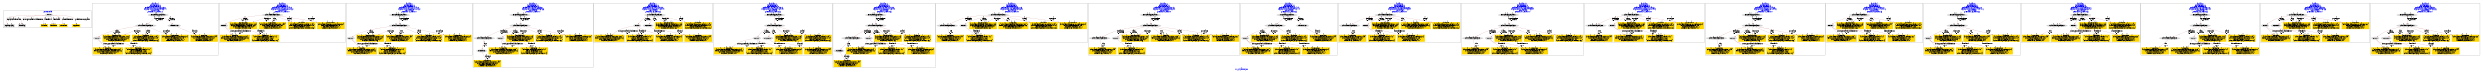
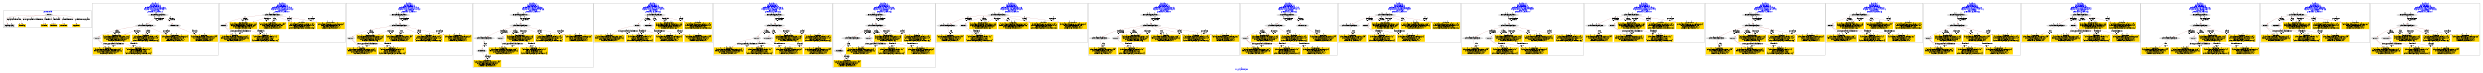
node "nationality": fillcolor lightgray -> gold
